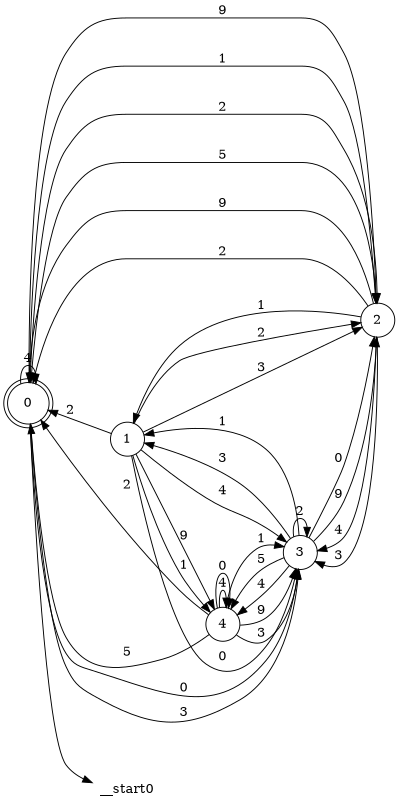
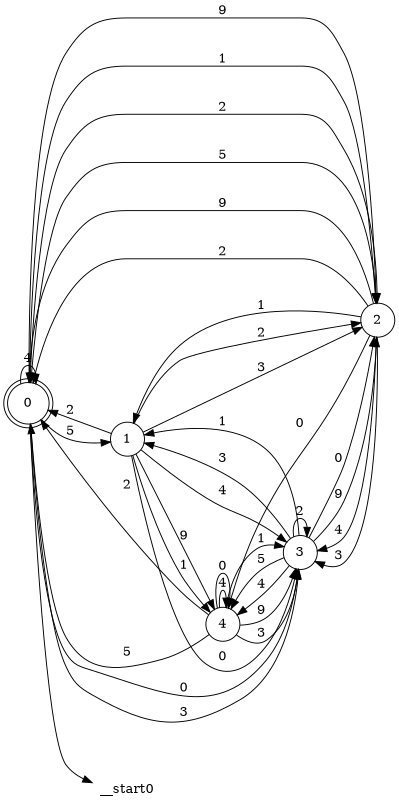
edge "0" -> "1": added, label "5"
edge "2" -> "4": added, label "0"
